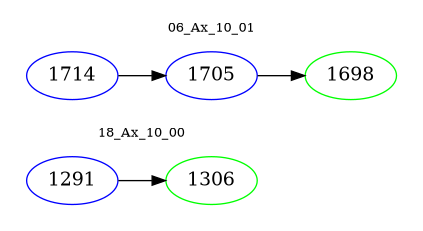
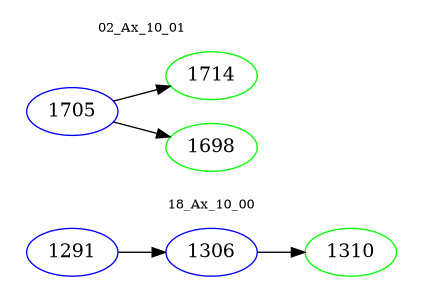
cluster "06_Ax_10_01": label "06_Ax_10_01" -> "02_Ax_10_01"
node "1714": color blue -> green
edge "1714" -> "1705": reversed
node "1306": color green -> blue
node "1310": added
